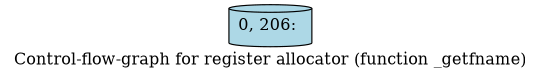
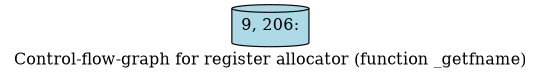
node "0, 206:": label "0, 206:" -> "9, 206:"
